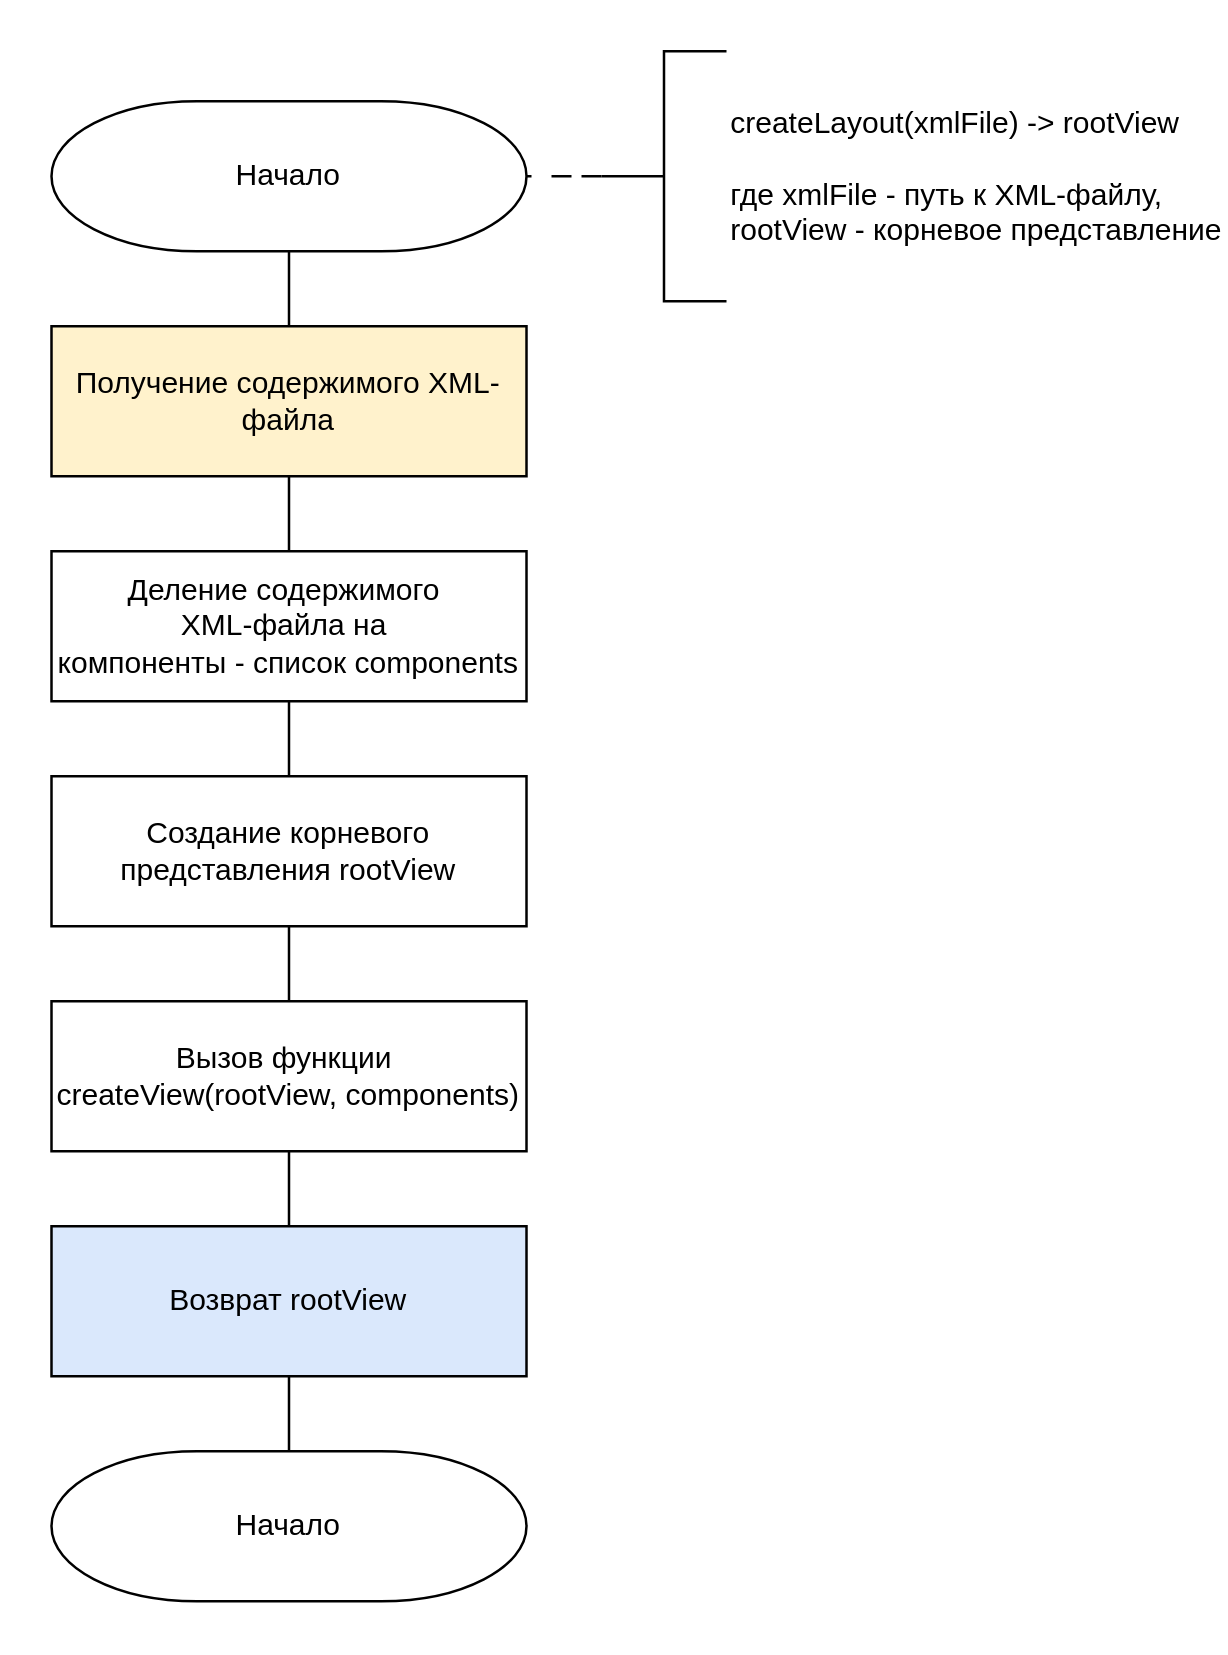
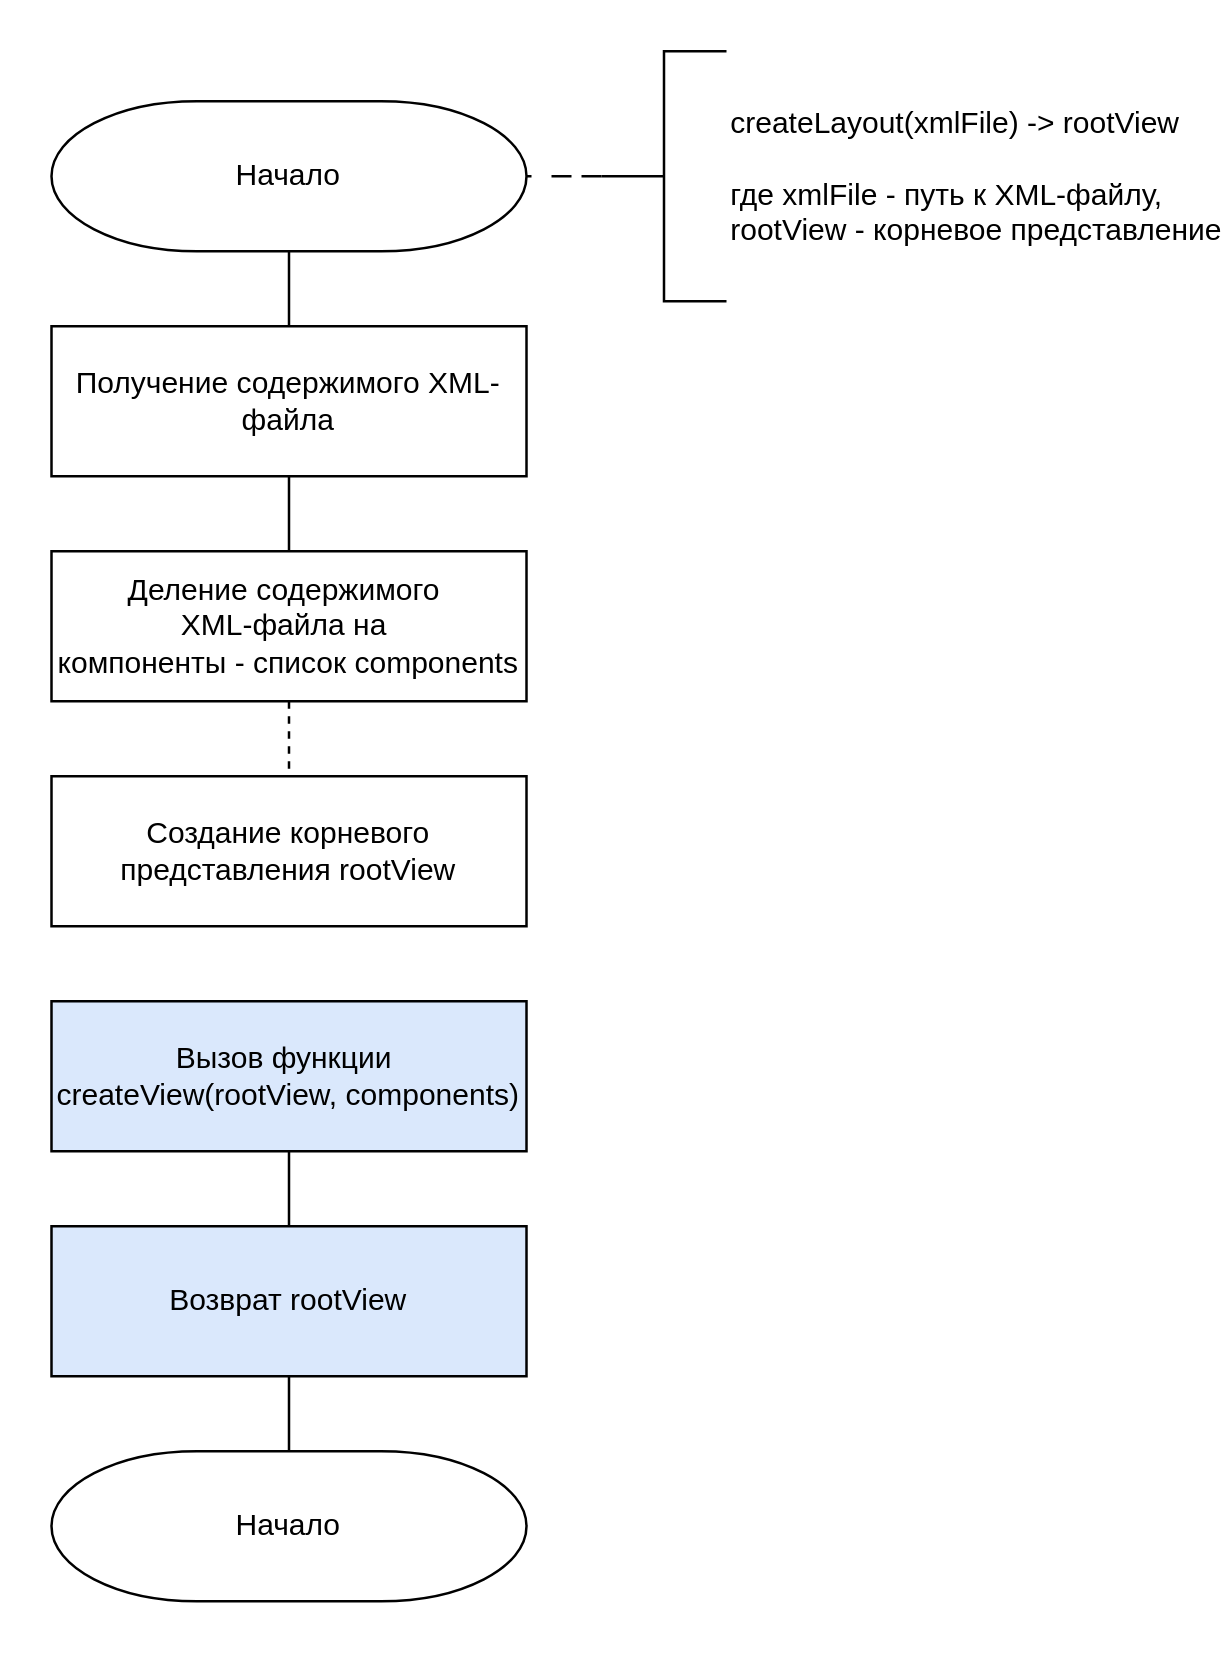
node "Получение содержимого XML-файла": fillcolor #fff2cc -> #ffffff
edge "Деление содержимого XML-файла на компоненты - список components" -- "Создание корневого представления rootView": style solid -> dashed
edge "Создание корневого представления rootView" -- "Вызов функции createView(rootView, components)": removed
node "Вызов функции createView(rootView, components)": fillcolor #ffffff -> #dae8fc
